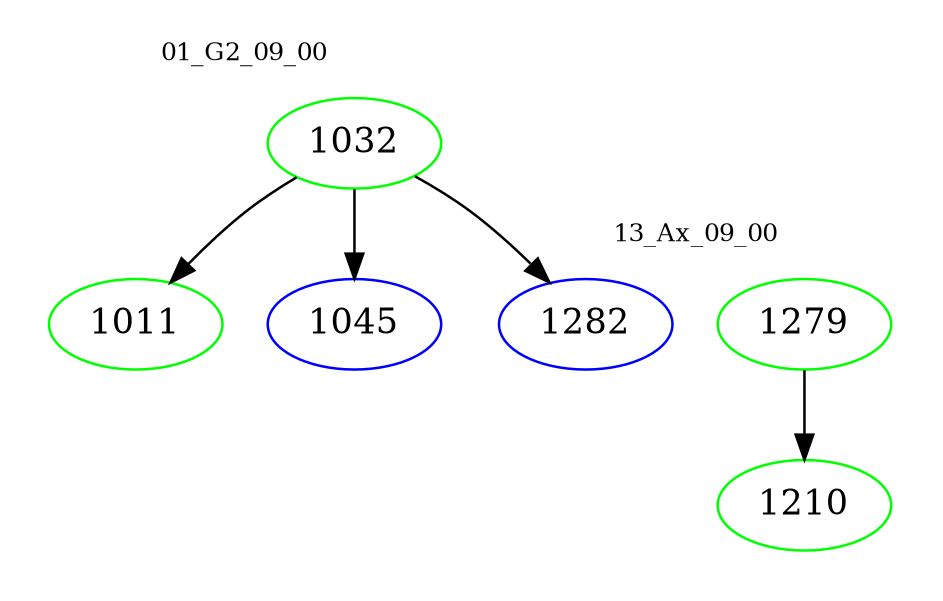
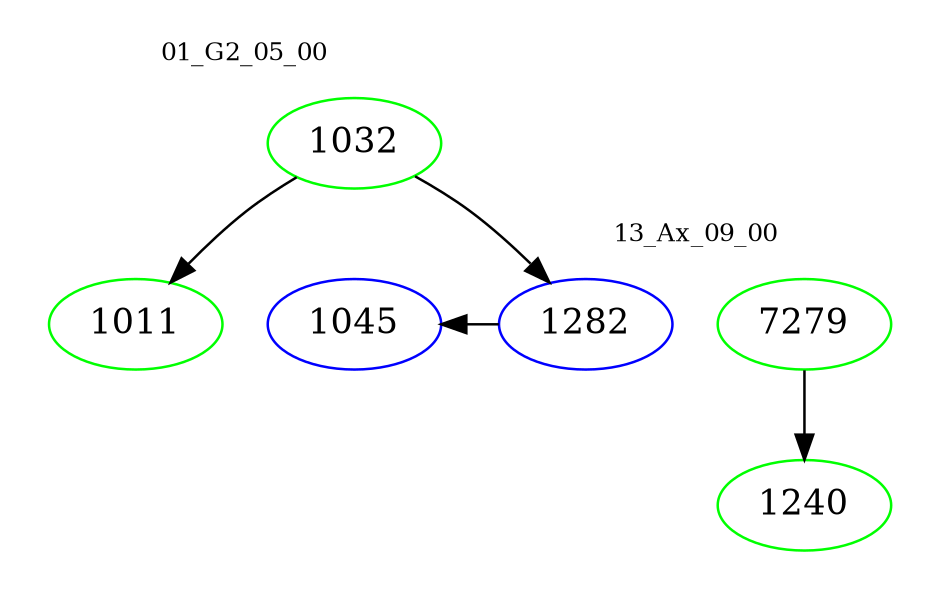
cluster "01_G2_09_00": label "01_G2_09_00" -> "01_G2_05_00"
edge "1032" -> "1045": now "1282" -> "1045"
node "1279": label "1279" -> "7279"
node "1210": label "1210" -> "1240"
